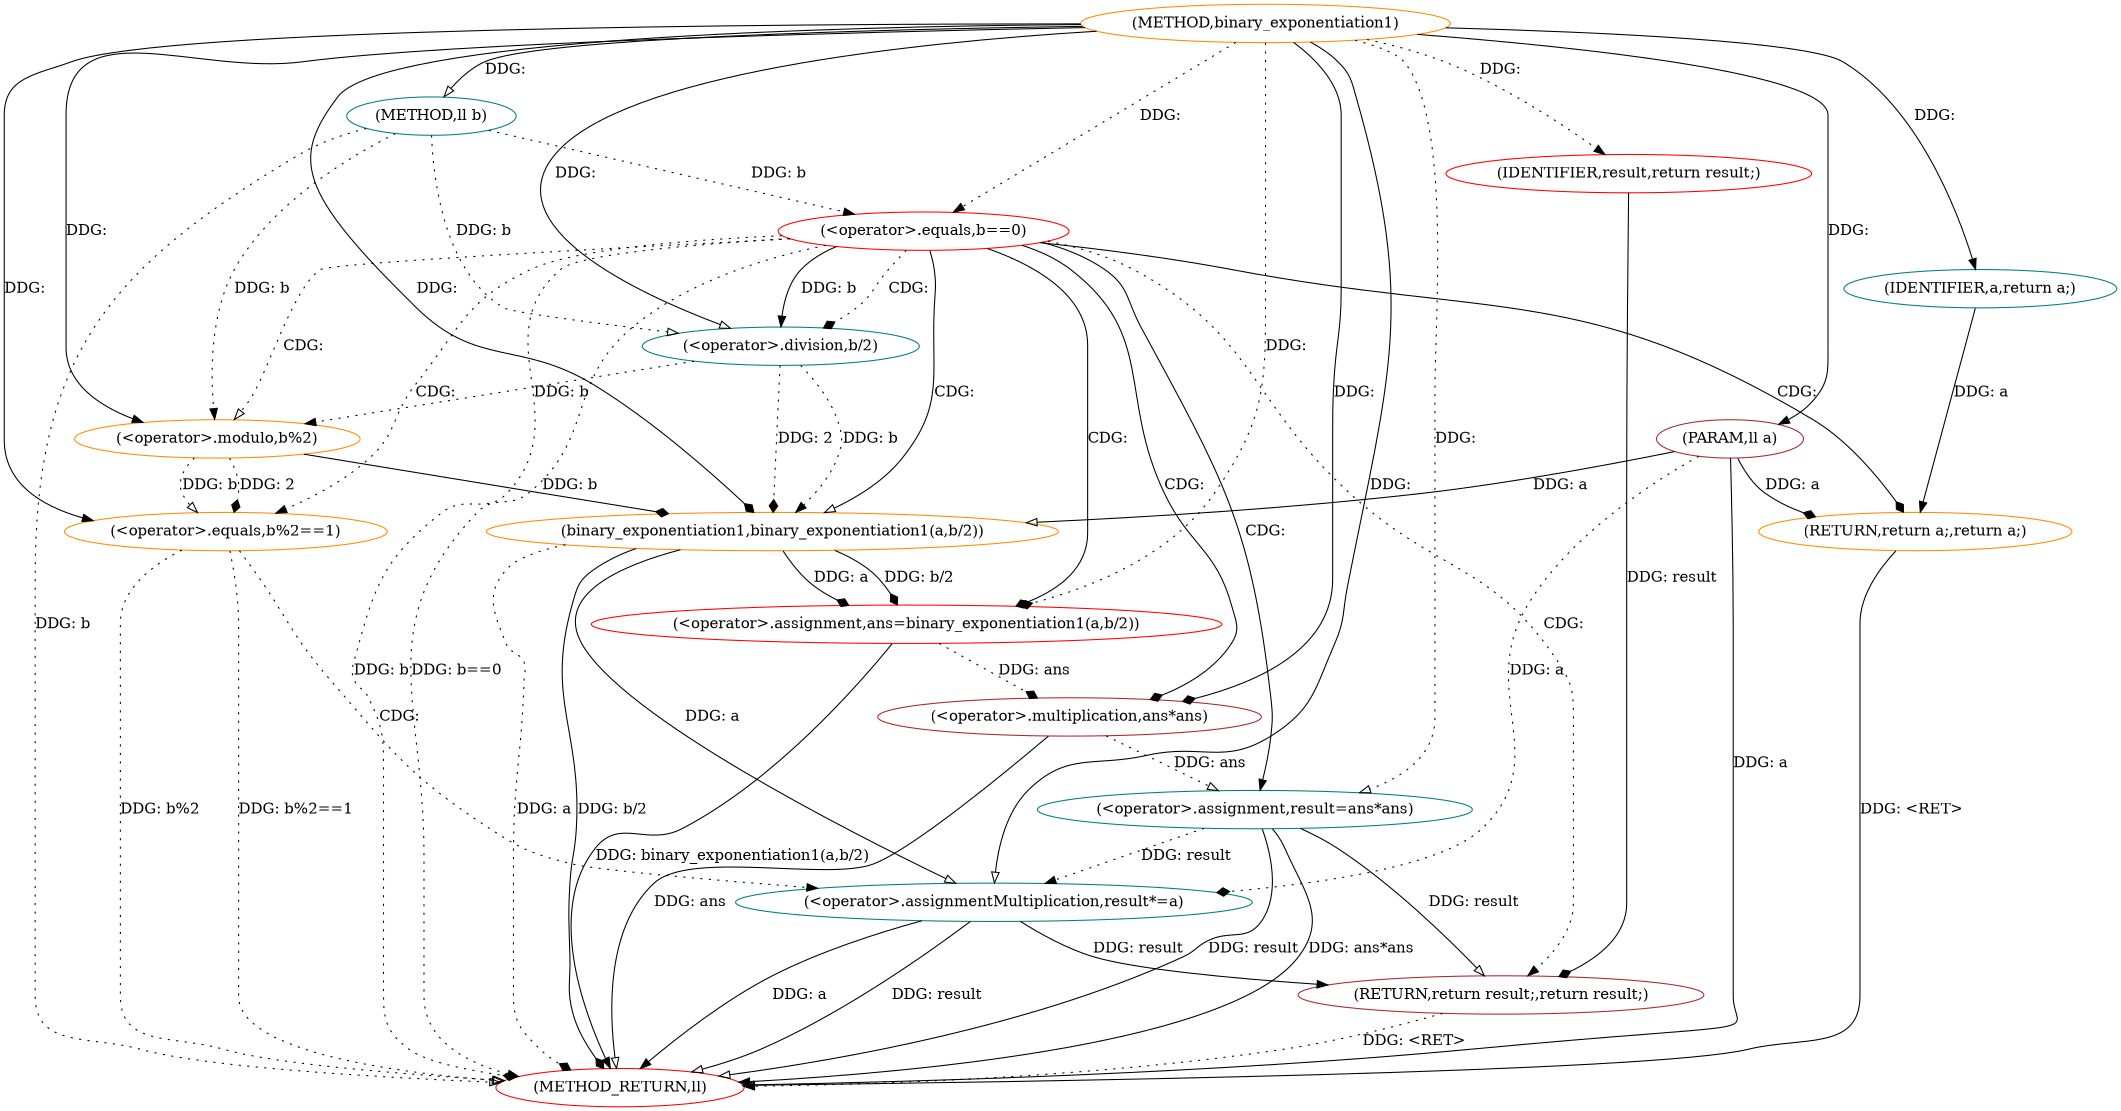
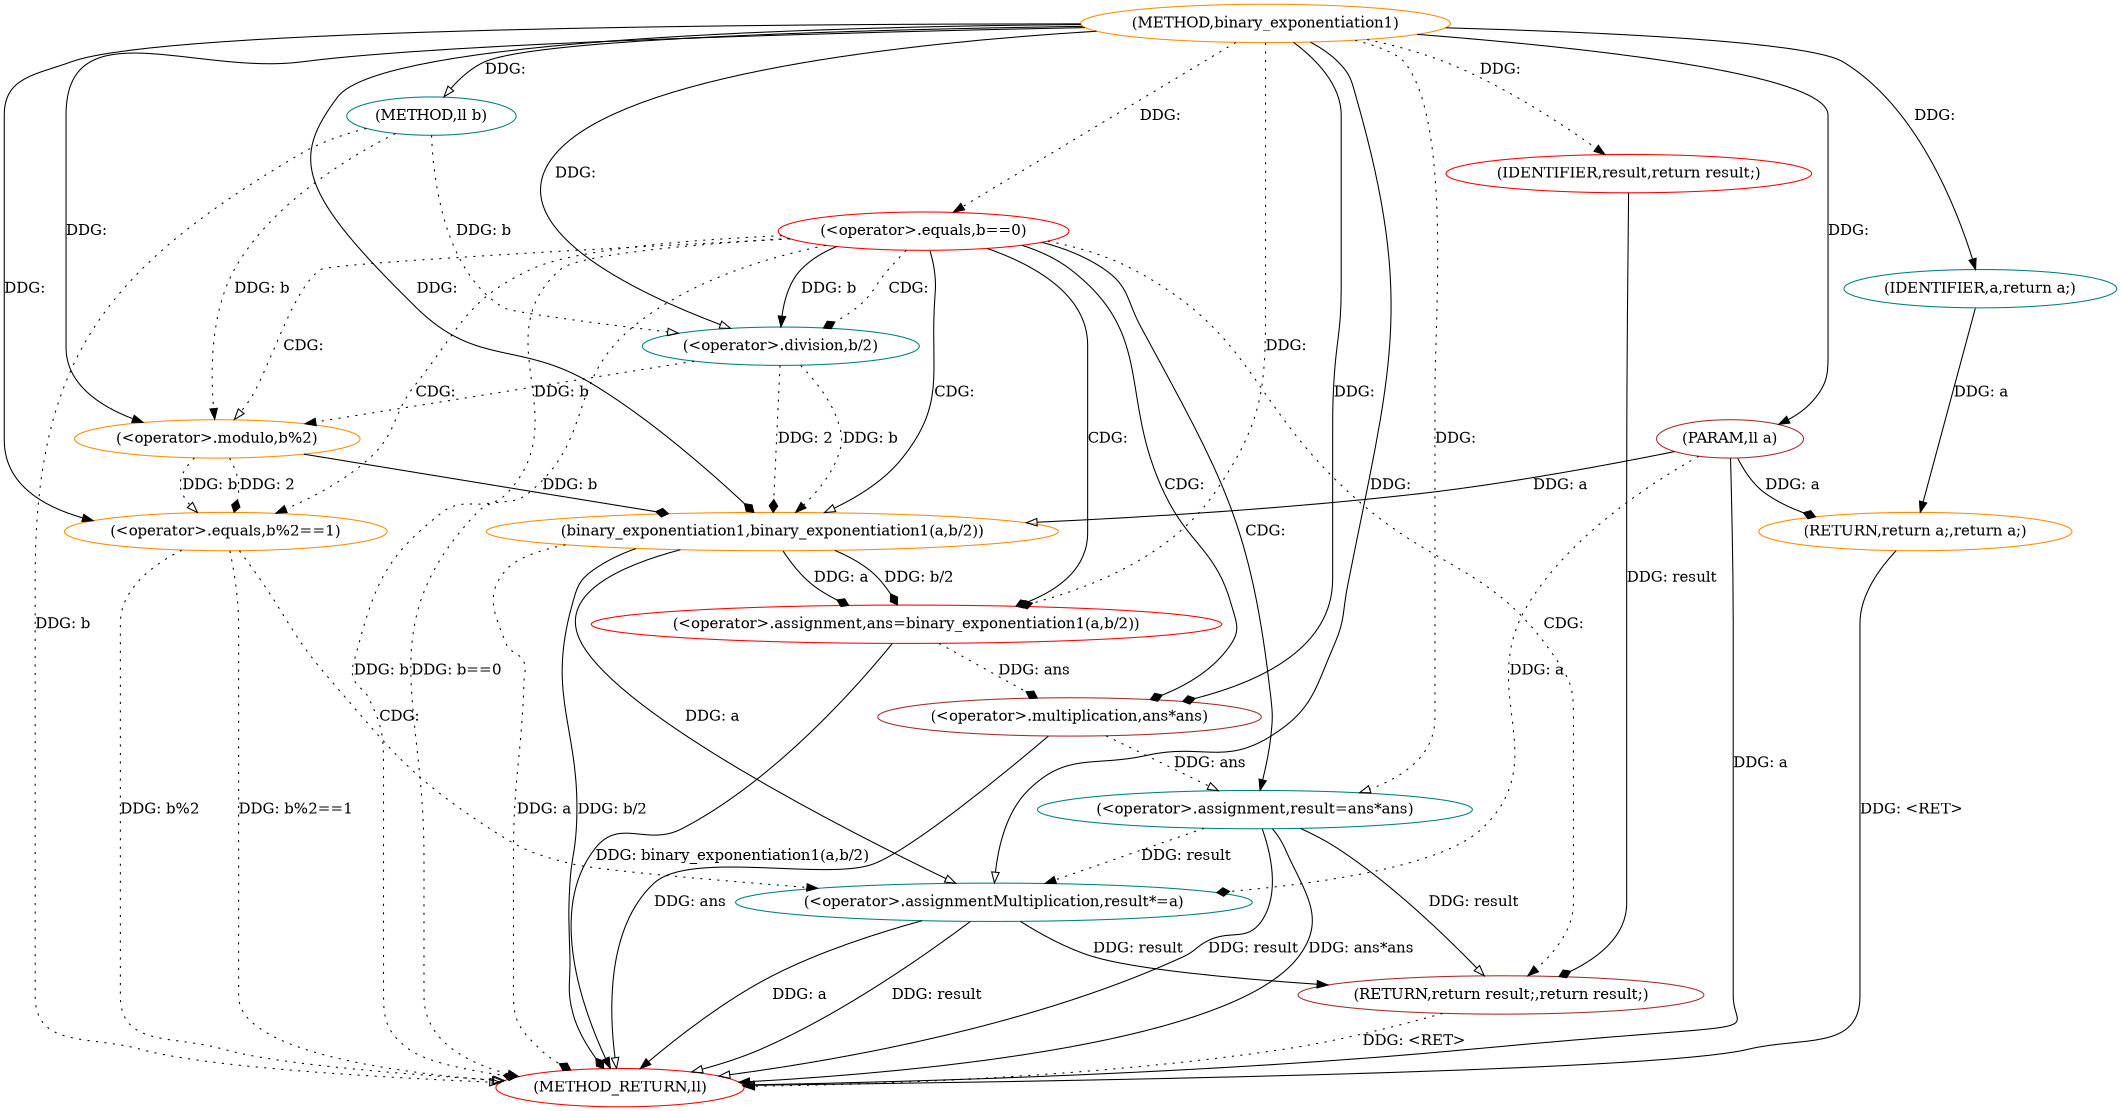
edge "(METHOD,ll b)" -> "(<operator>.equals,b==0)": removed, label "DDG: b"
edge "(<operator>.equals,b==0)" -> "(RETURN,return a;,return a;)": removed, label "CDG:"
